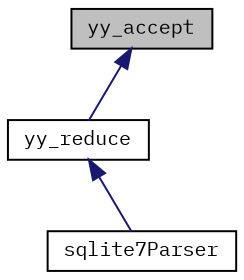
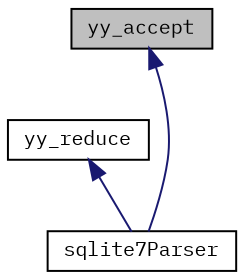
edge "yy_reduce" -> "yy_accept": now "sqlite7Parser" -> "yy_accept"
